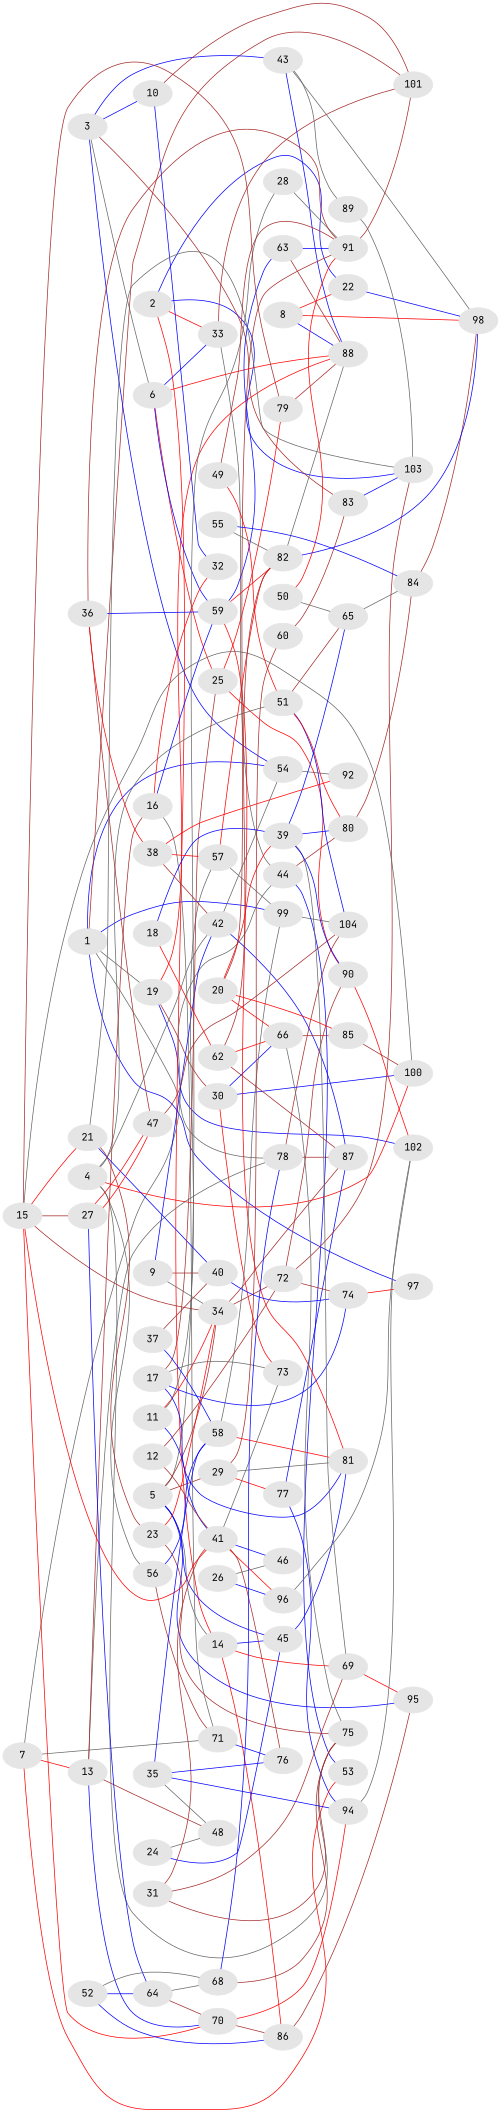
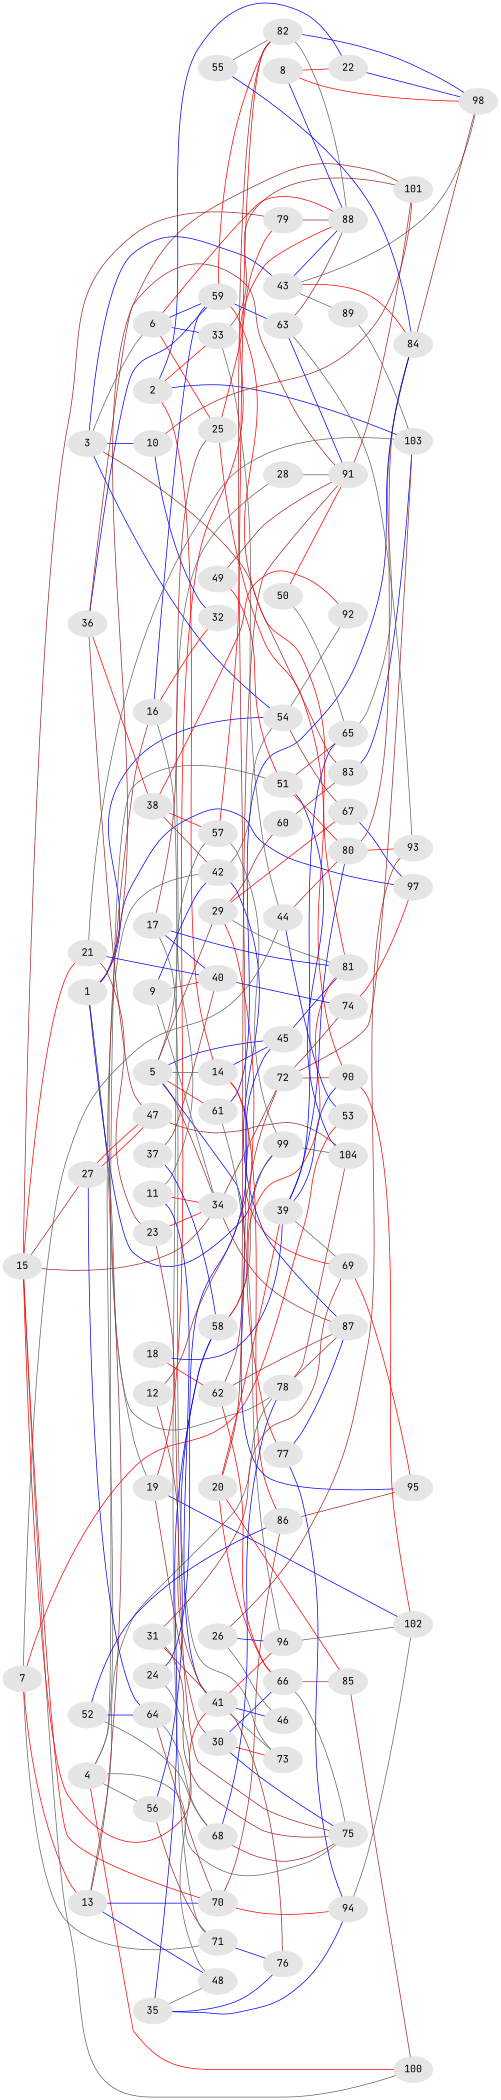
edge "43" -- "84": added
node "67": added
node "93": added
edge "100" -- "30": now "75" -- "30"
node "61": added
edge "74" -- "17": now "40" -- "17"
edge "13" -- "48": color brown -> blue
